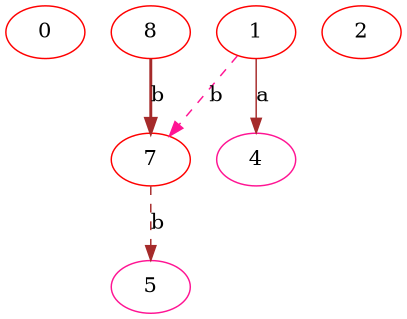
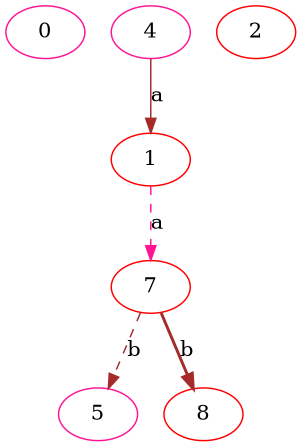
node "0": color red -> deeppink
edge "8" -> "7": reversed
edge "1" -> "4": reversed
edge "1" -> "7": label "b" -> "a"
